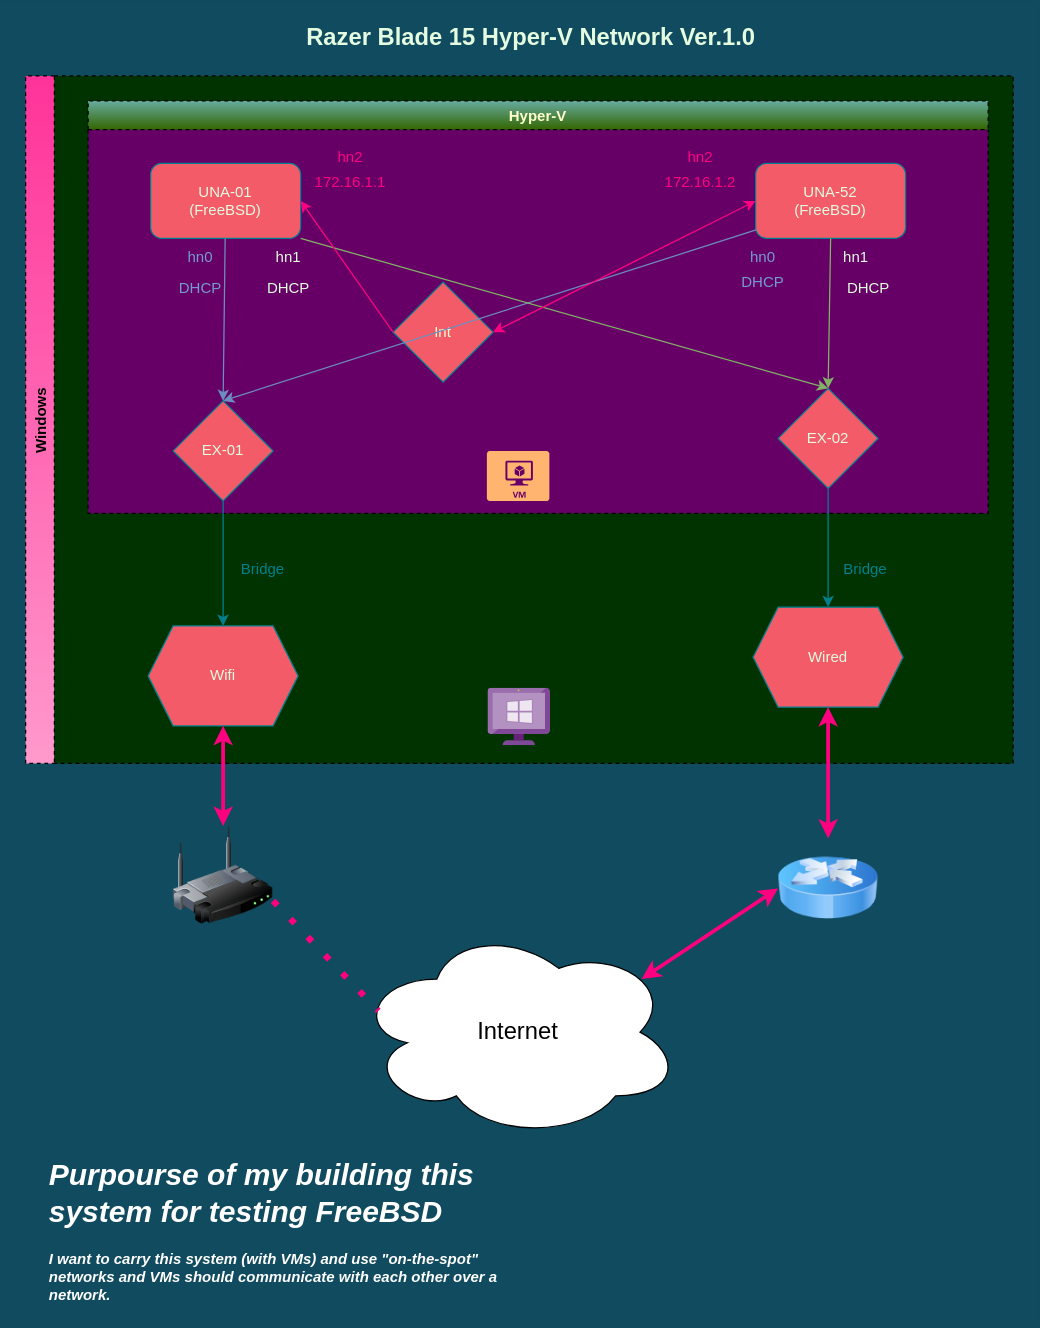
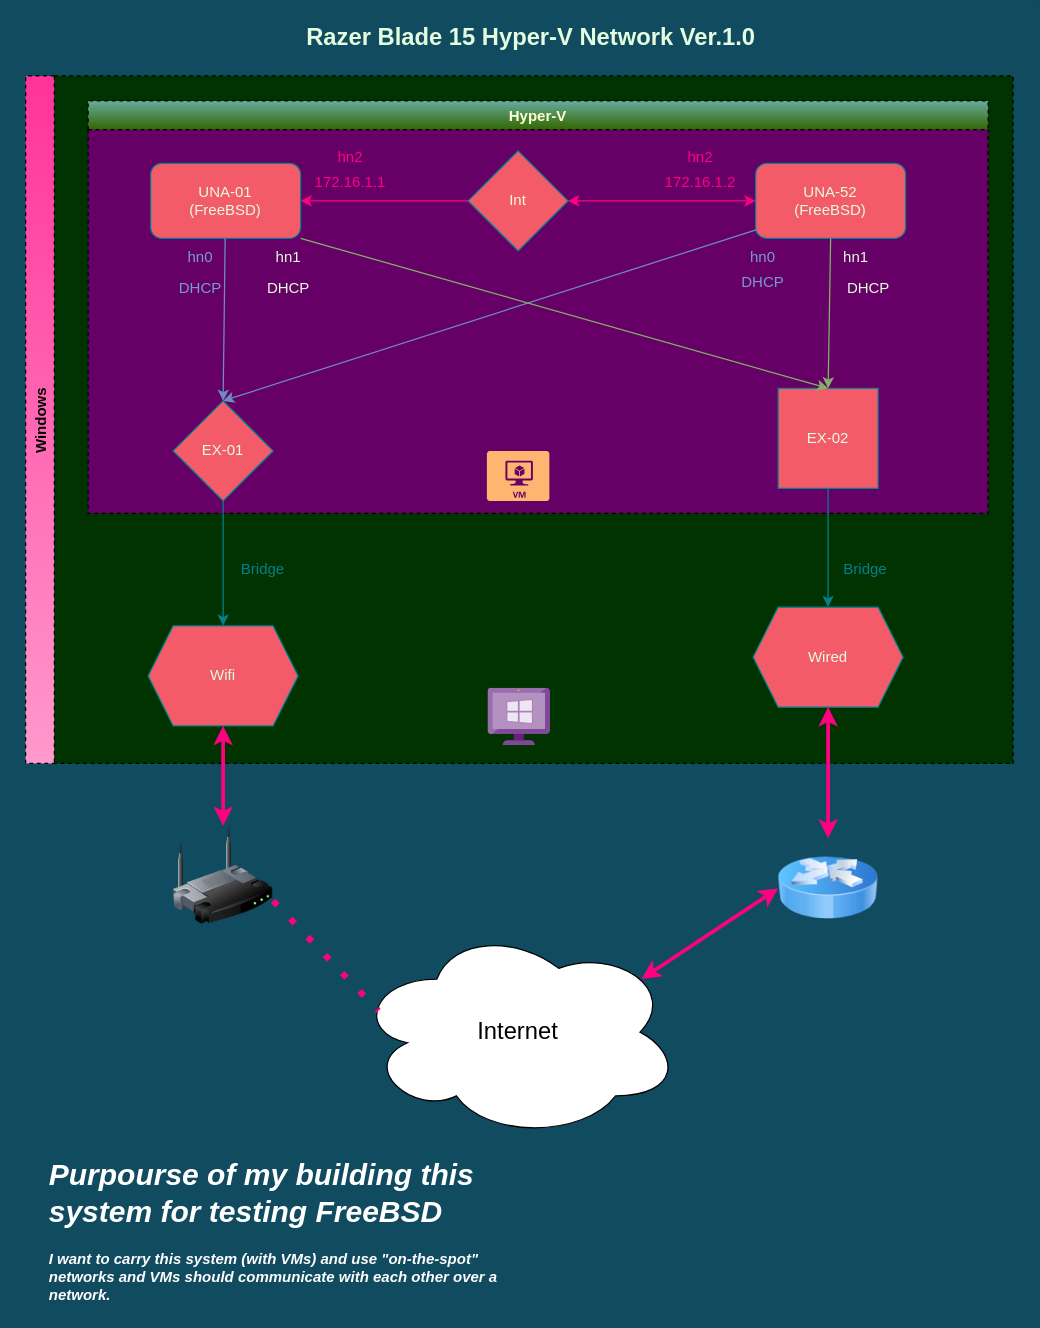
node "Int": moved (443, 332) -> (518, 201)
node "EX-02": shape diamond -> rectangle
